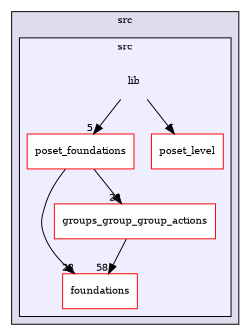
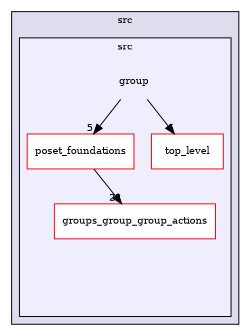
node "lib": label "lib" -> "group"
node "poset_level": label "poset_level" -> "top_level"
node "foundations": removed
